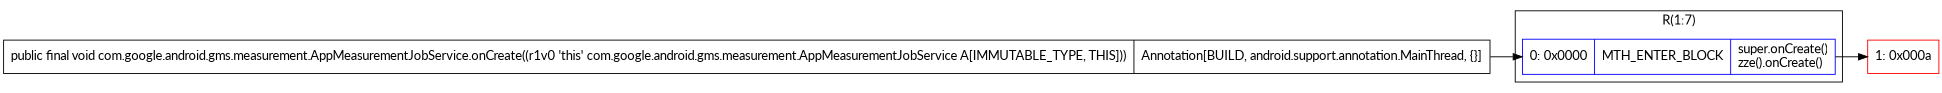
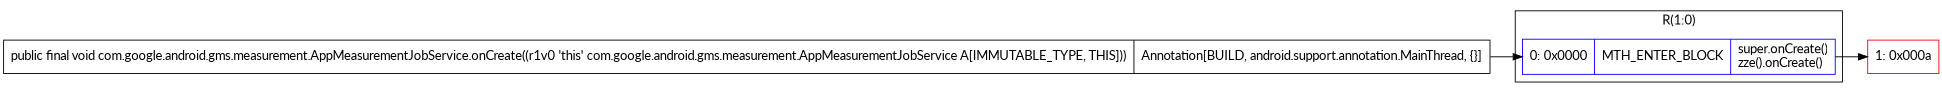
cluster "R(1:7)": label "R(1:7)" -> "R(1:0)"
